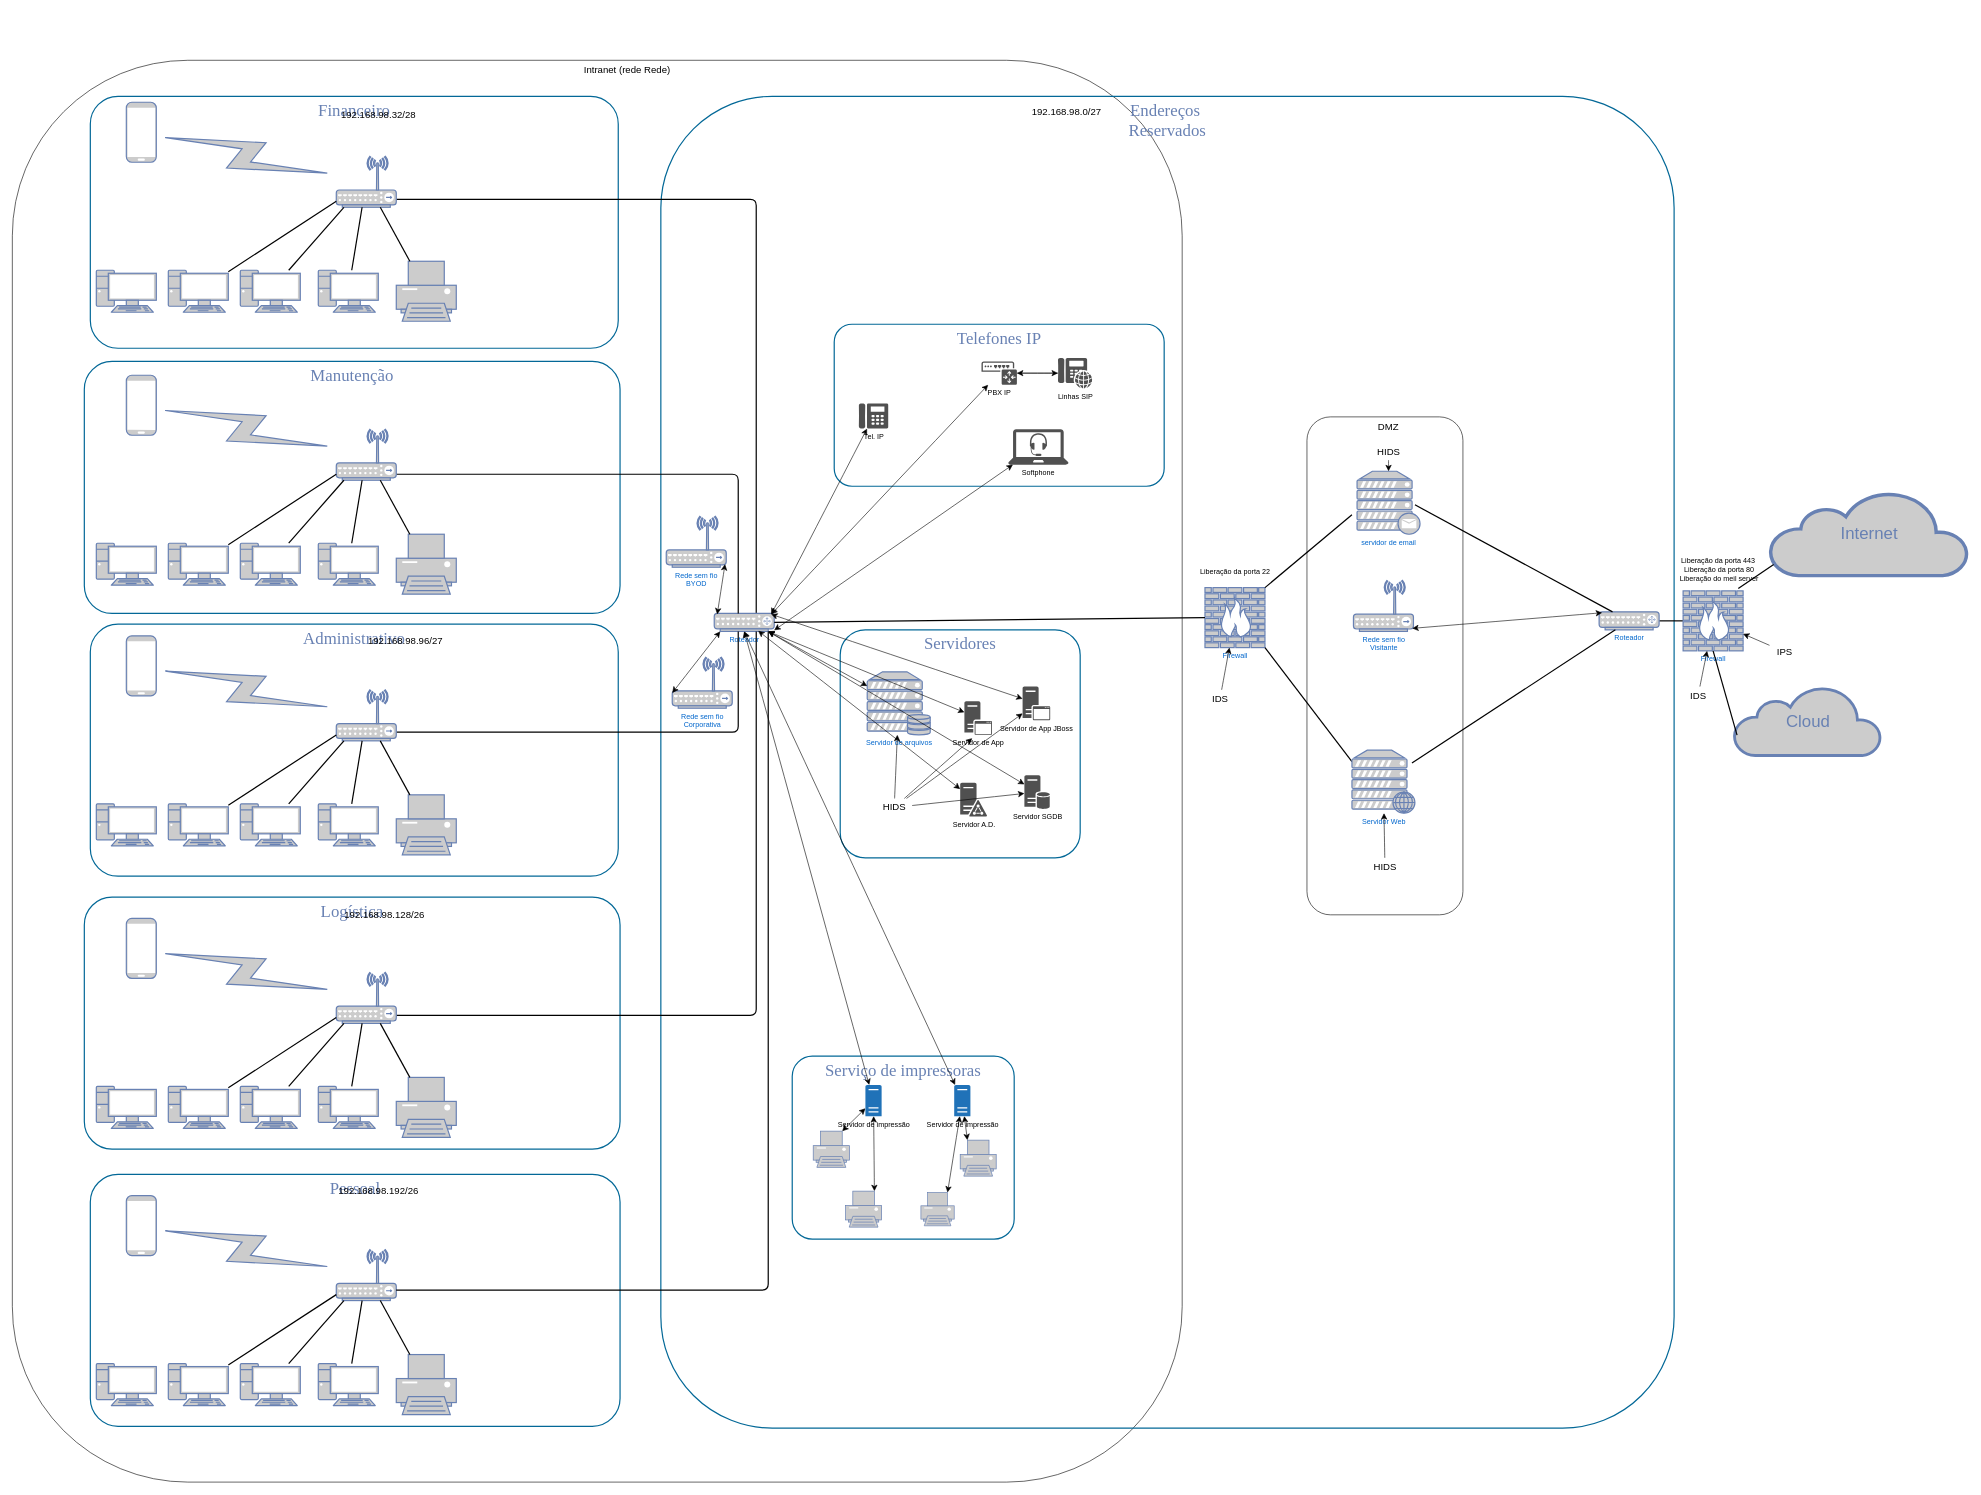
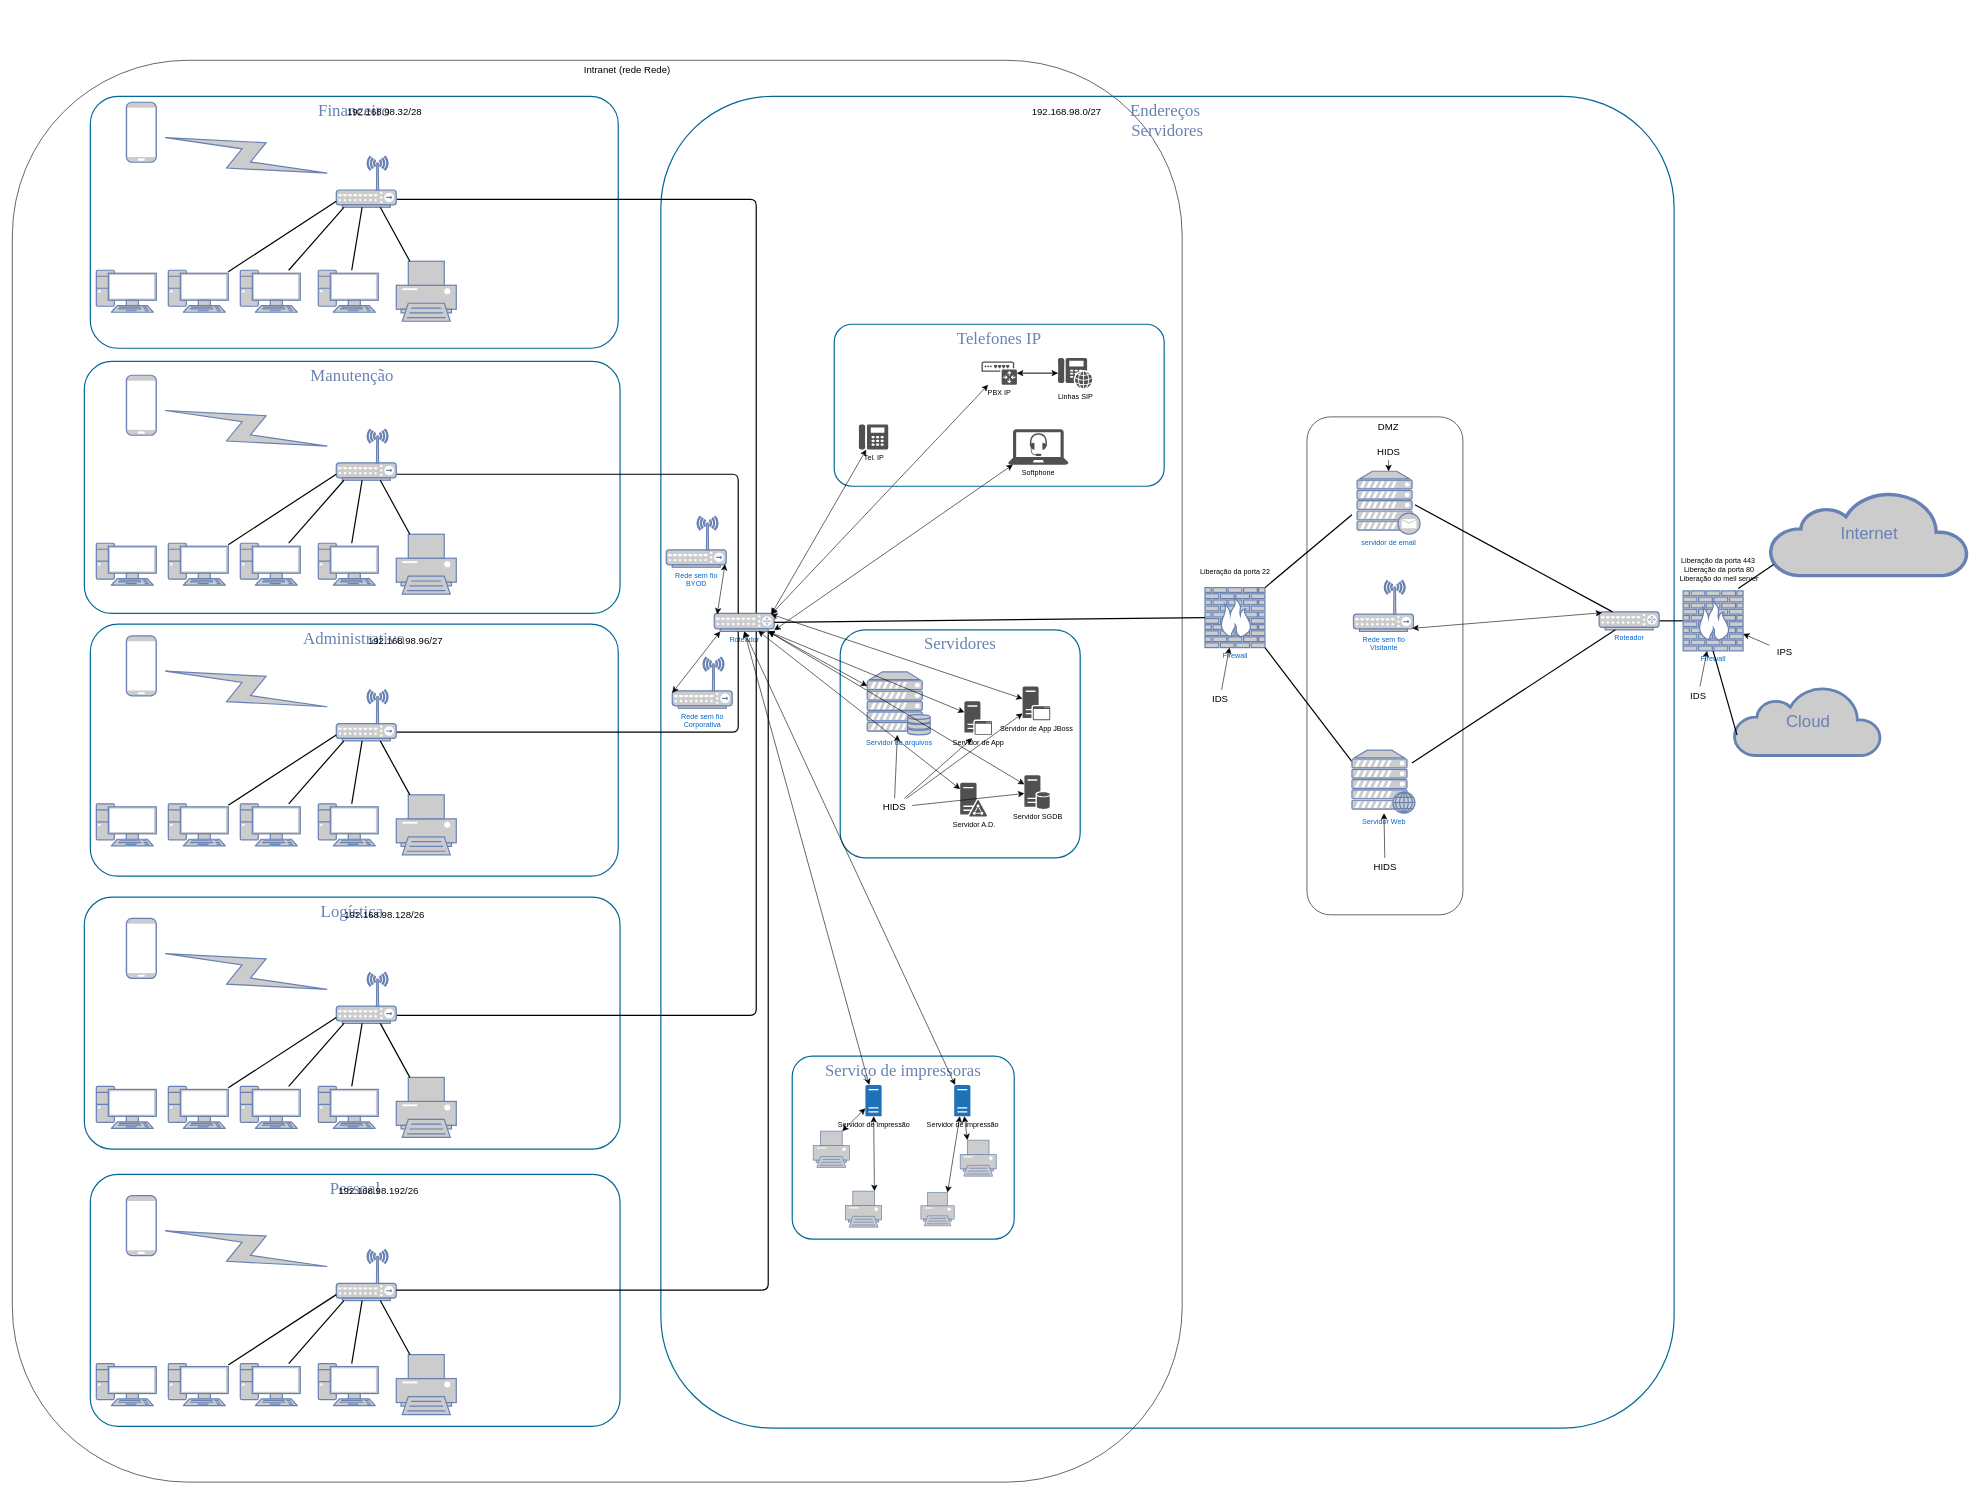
node "192.168.98.32/28": moved (378, 114) -> (384, 111)
node "Endereços Reservados": label "Endereços Reservados" -> "Endereços Servidores"
node "Tel. IP": moved (874, 416) -> (874, 437)
